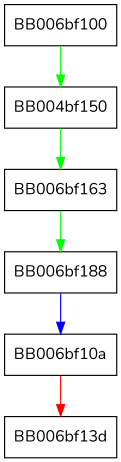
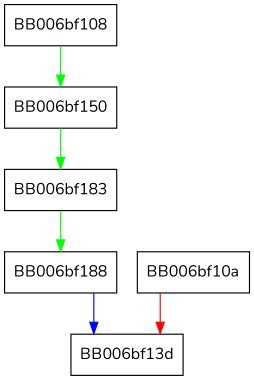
node "BB006bf100": label "BB006bf100" -> "BB006bf108"
node "BB004bf150": label "BB004bf150" -> "BB006bf150"
node "BB006bf163": label "BB006bf163" -> "BB006bf183"
edge "BB006bf188" -> "BB006bf10a": now "BB006bf188" -> "BB006bf13d"
